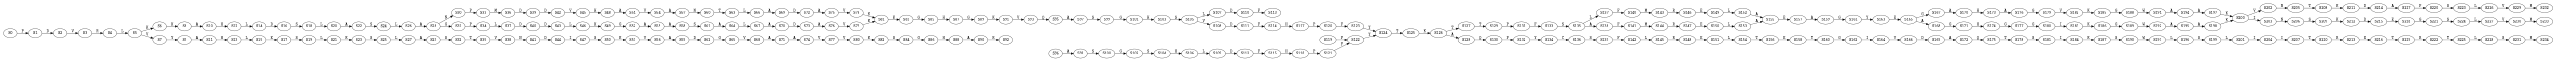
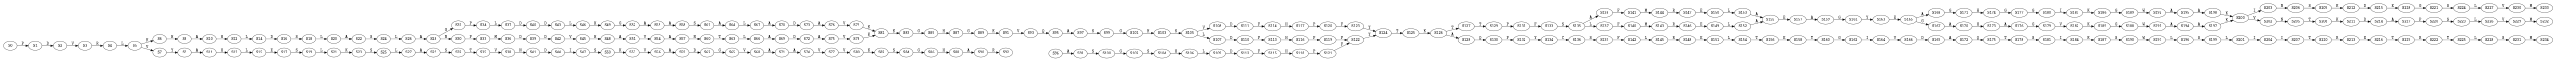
node "S116": added
